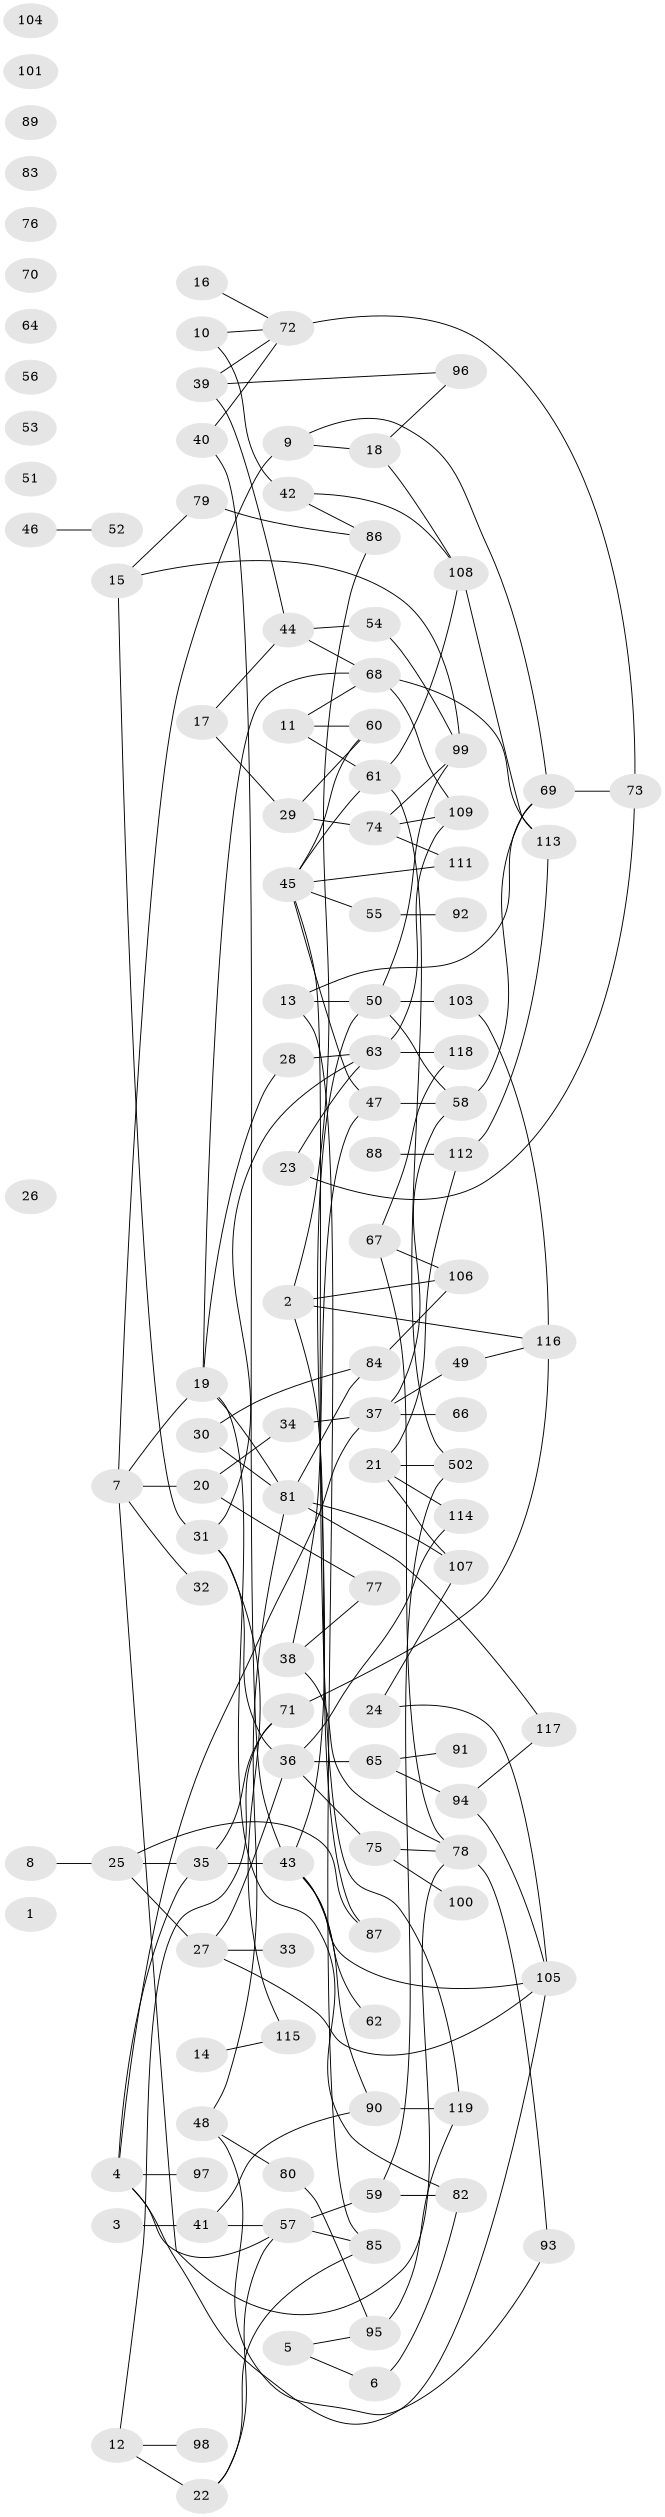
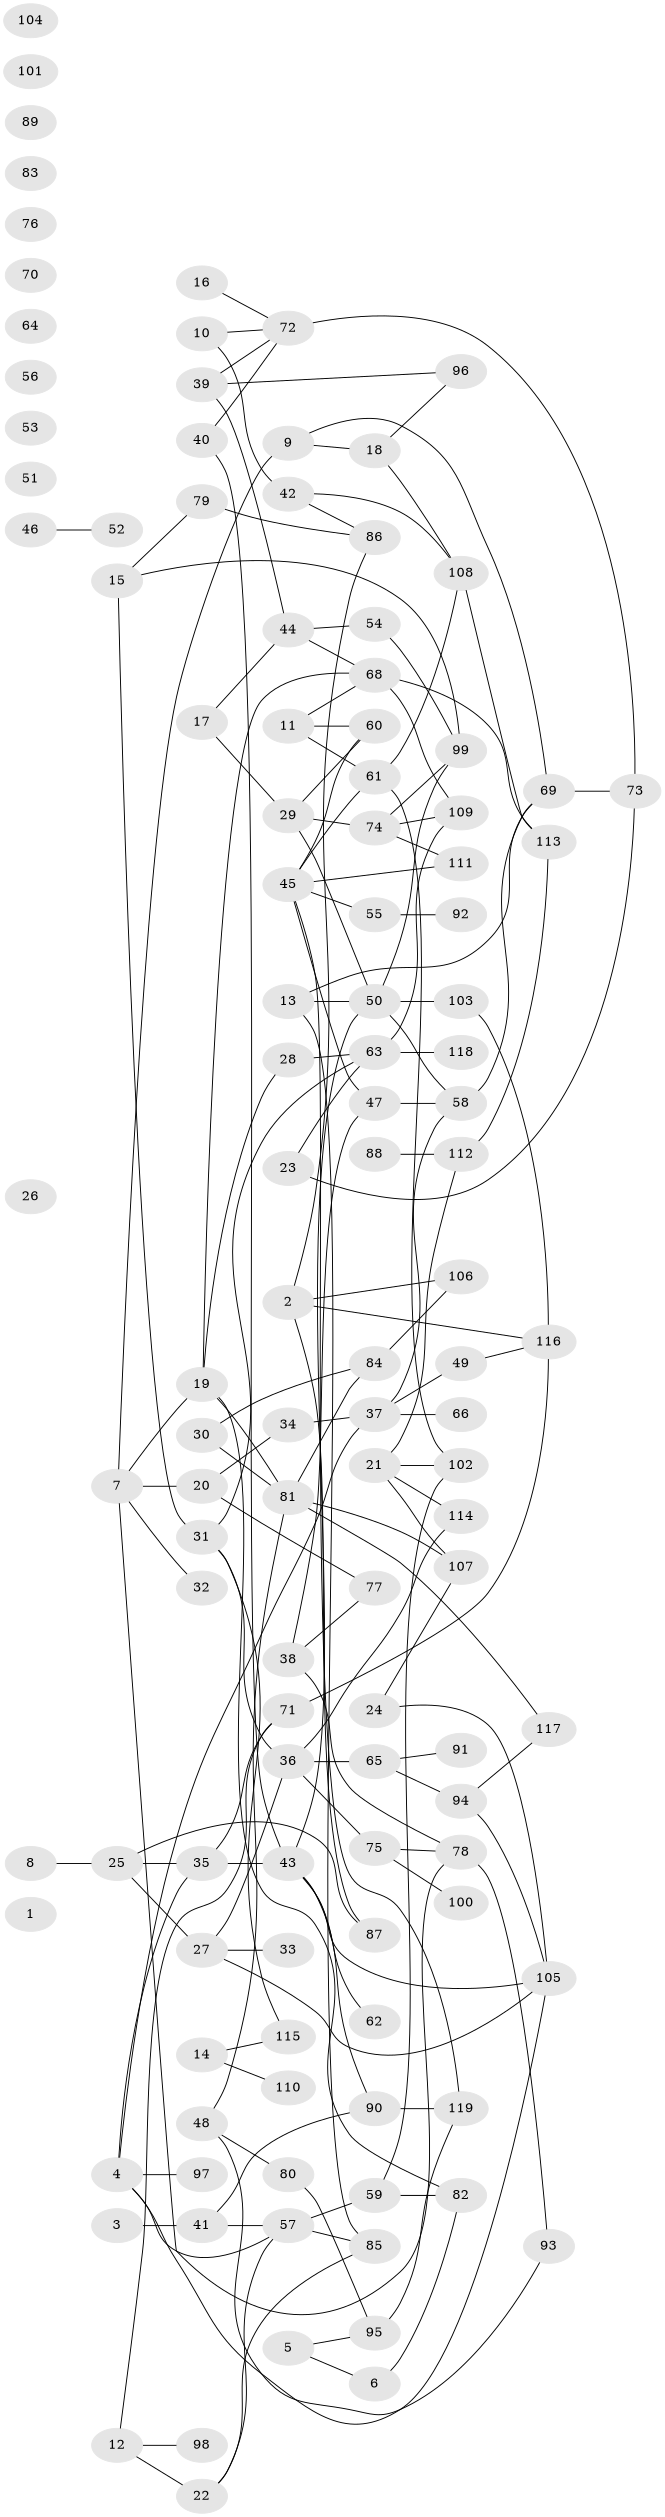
edge "29" -- "50": added
node "67": removed
node "502": label "502" -> "102"
node "110": added
